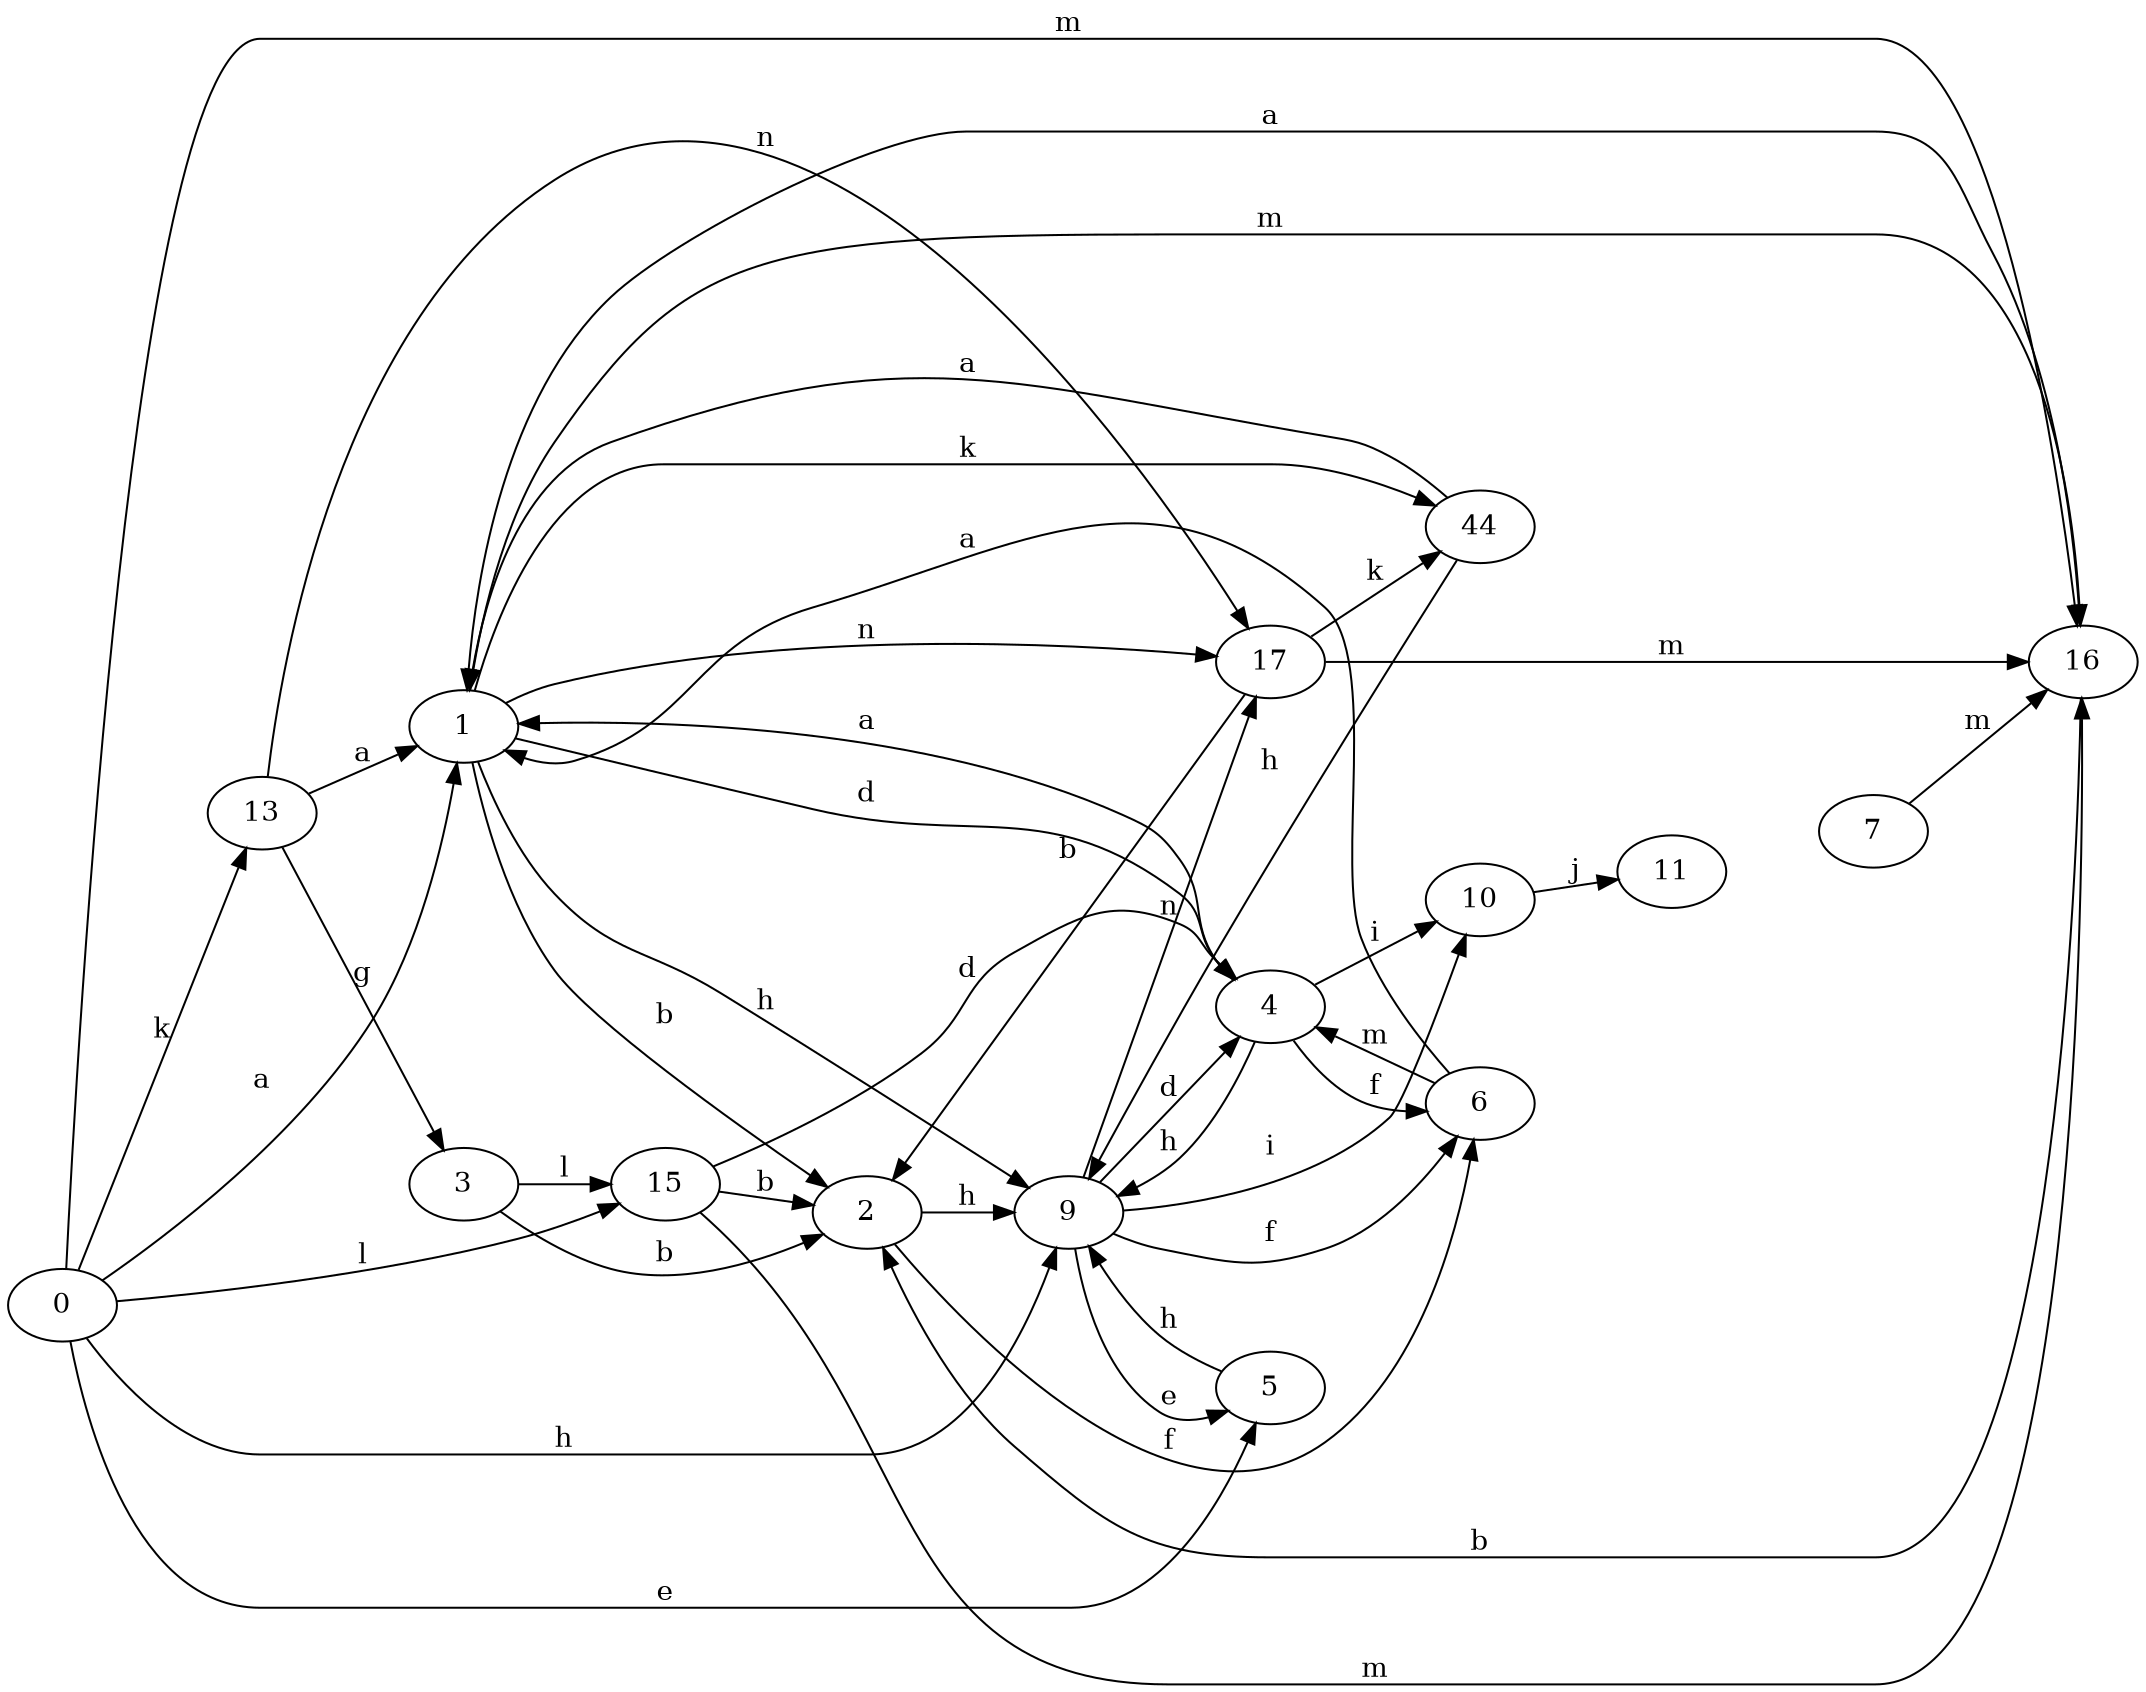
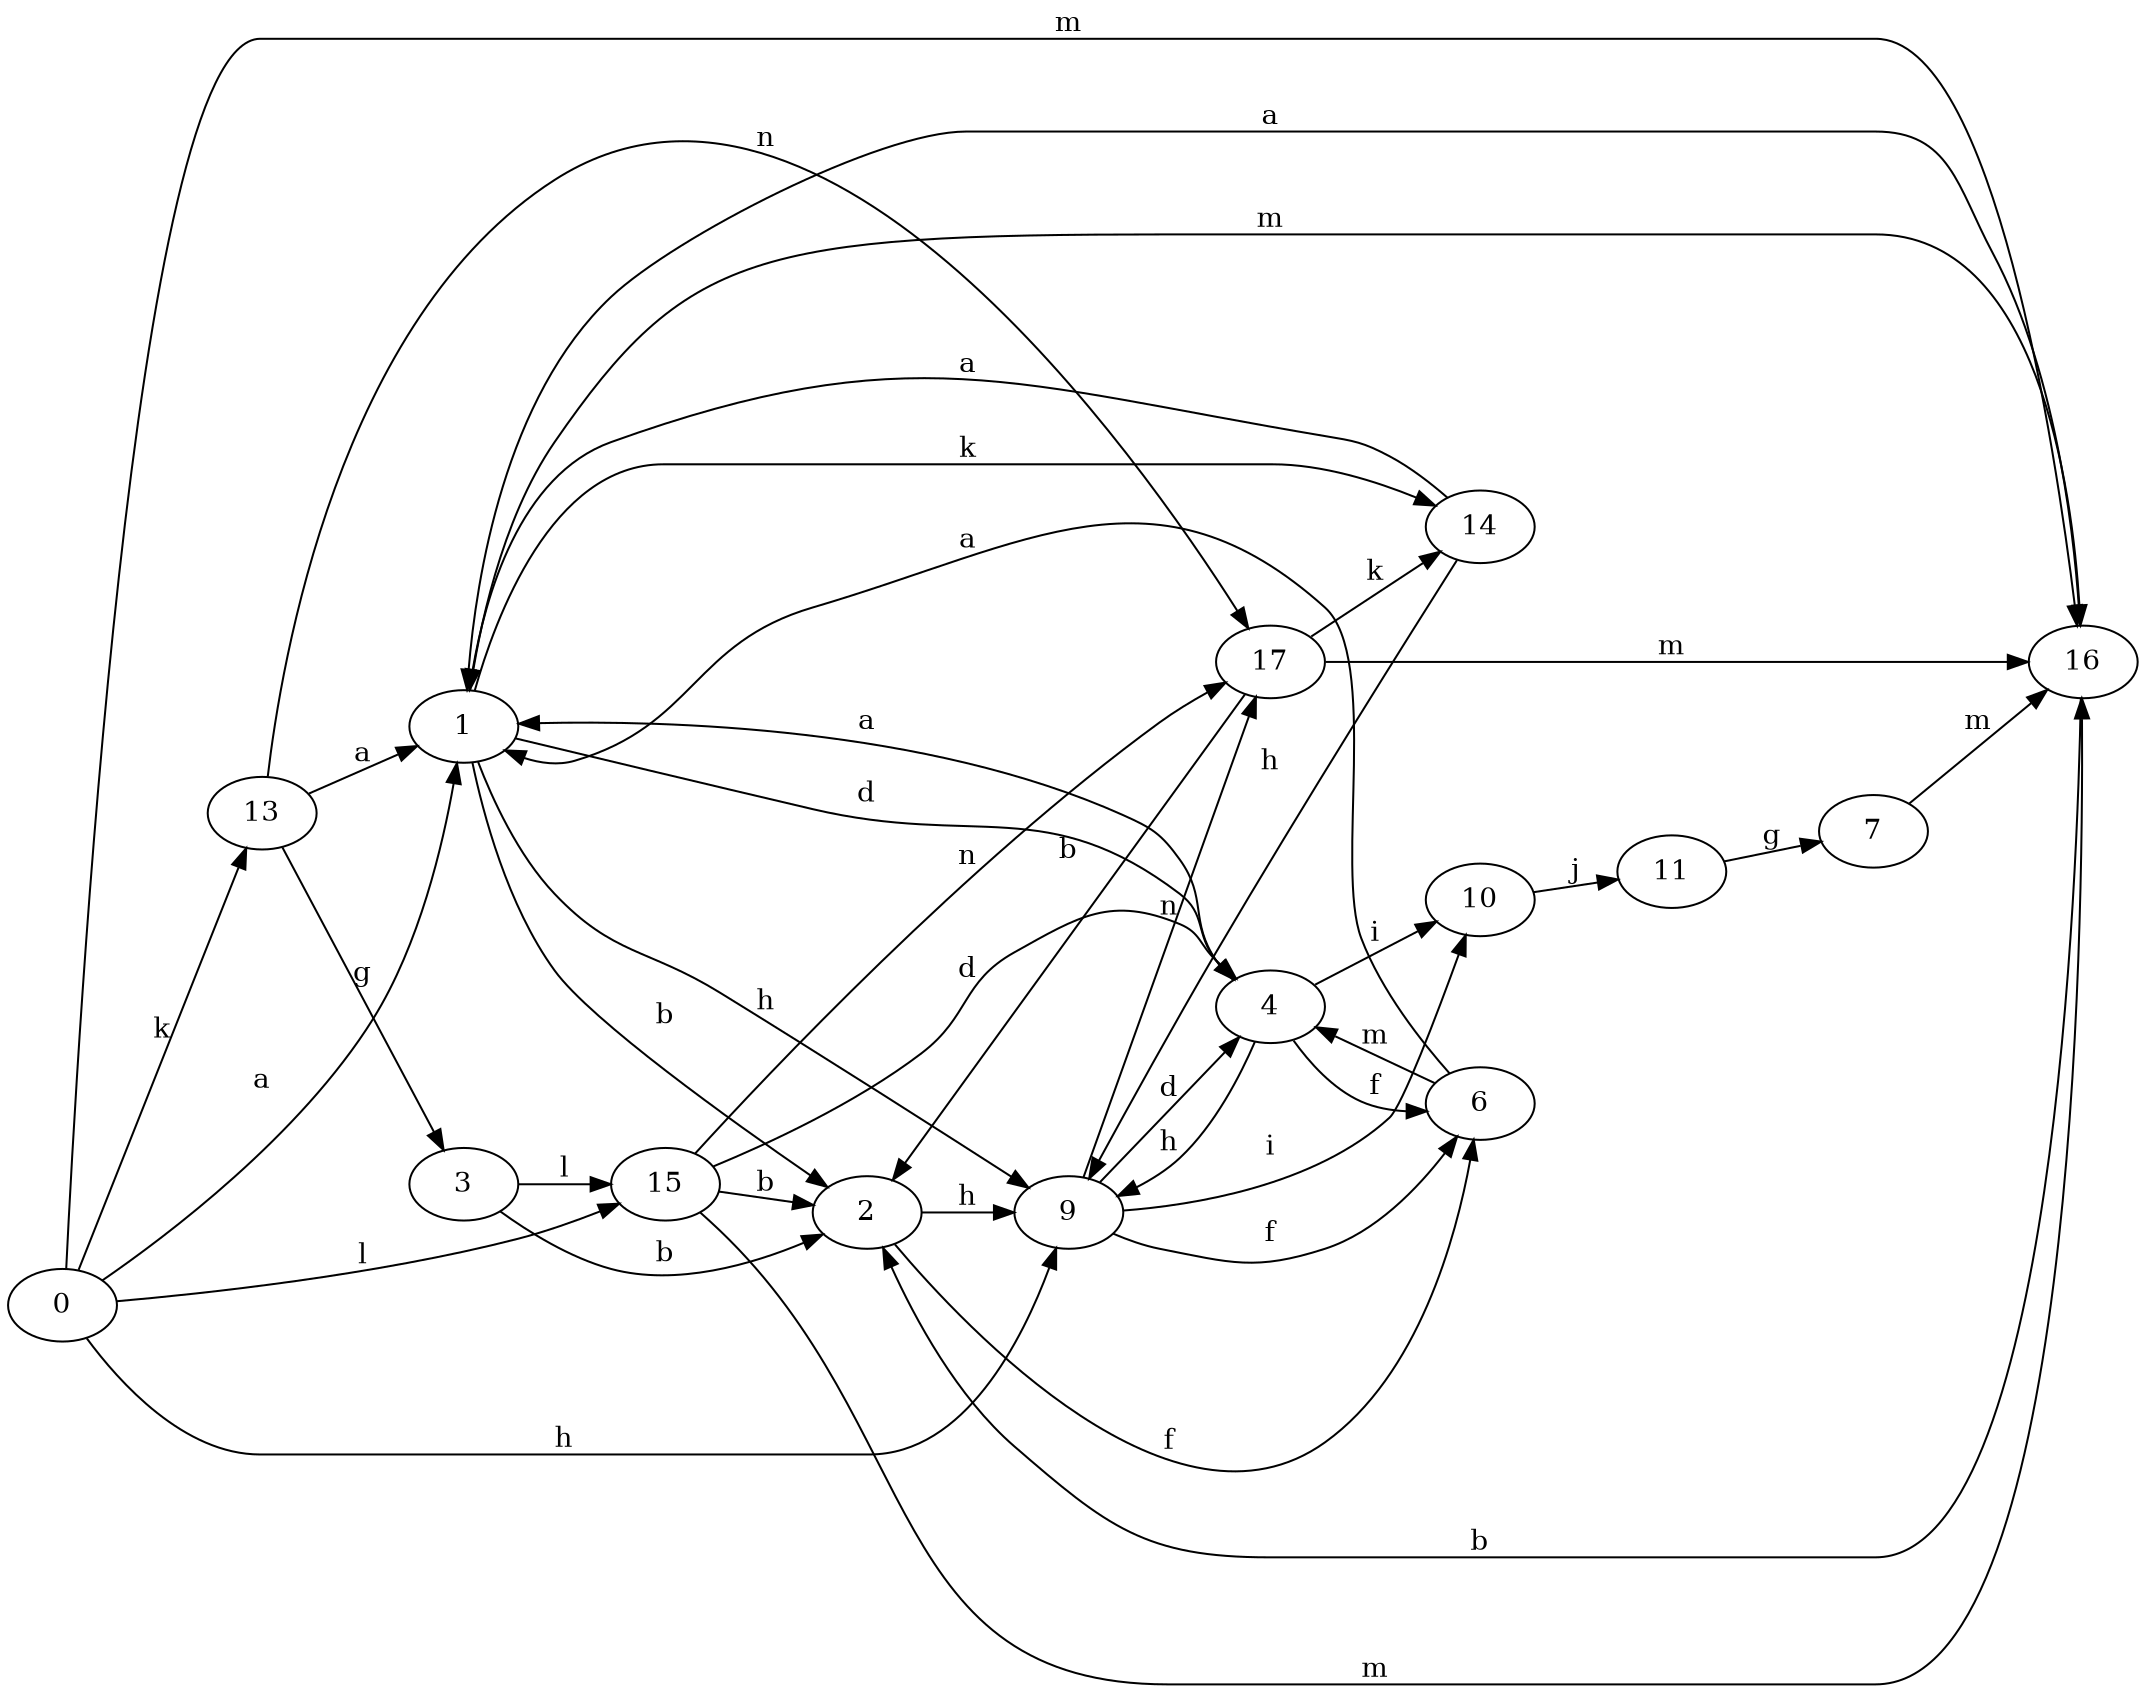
node "44": label "44" -> "14"
edge "1" -> "17": now "15" -> "17"
edge "11" -> "7": added, label "g"
node "5": removed
